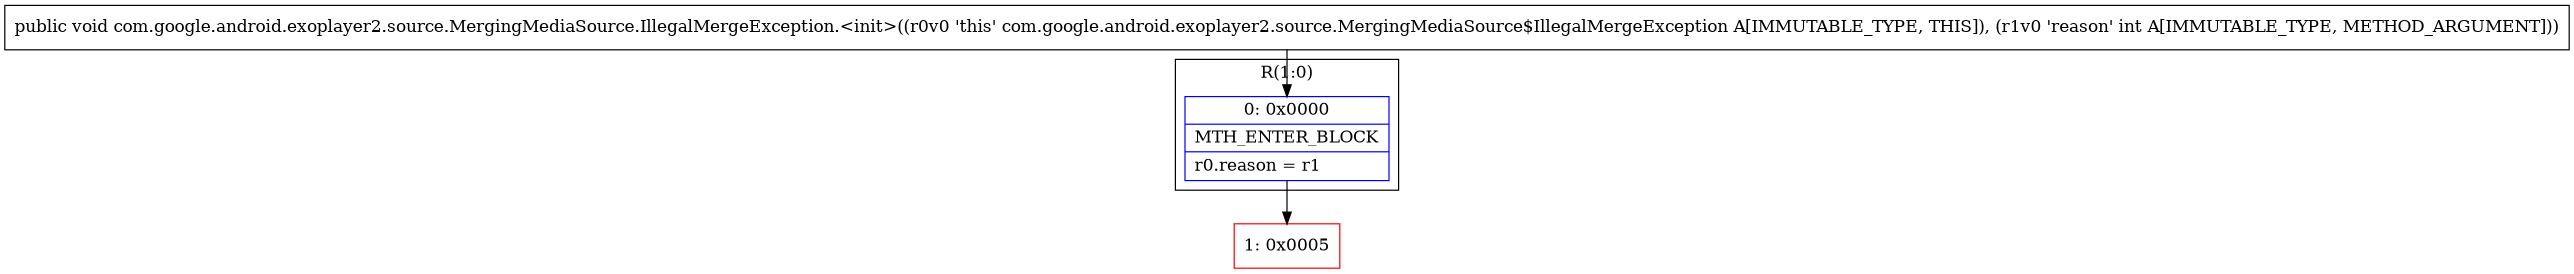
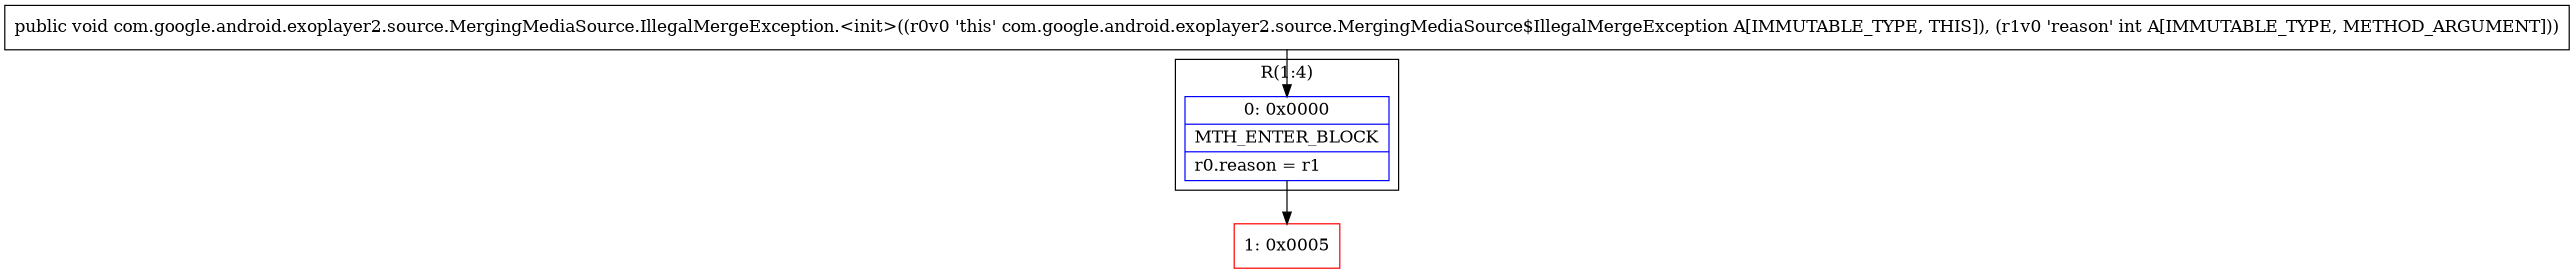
cluster "R(1:0)": label "R(1:0)" -> "R(1:4)"
